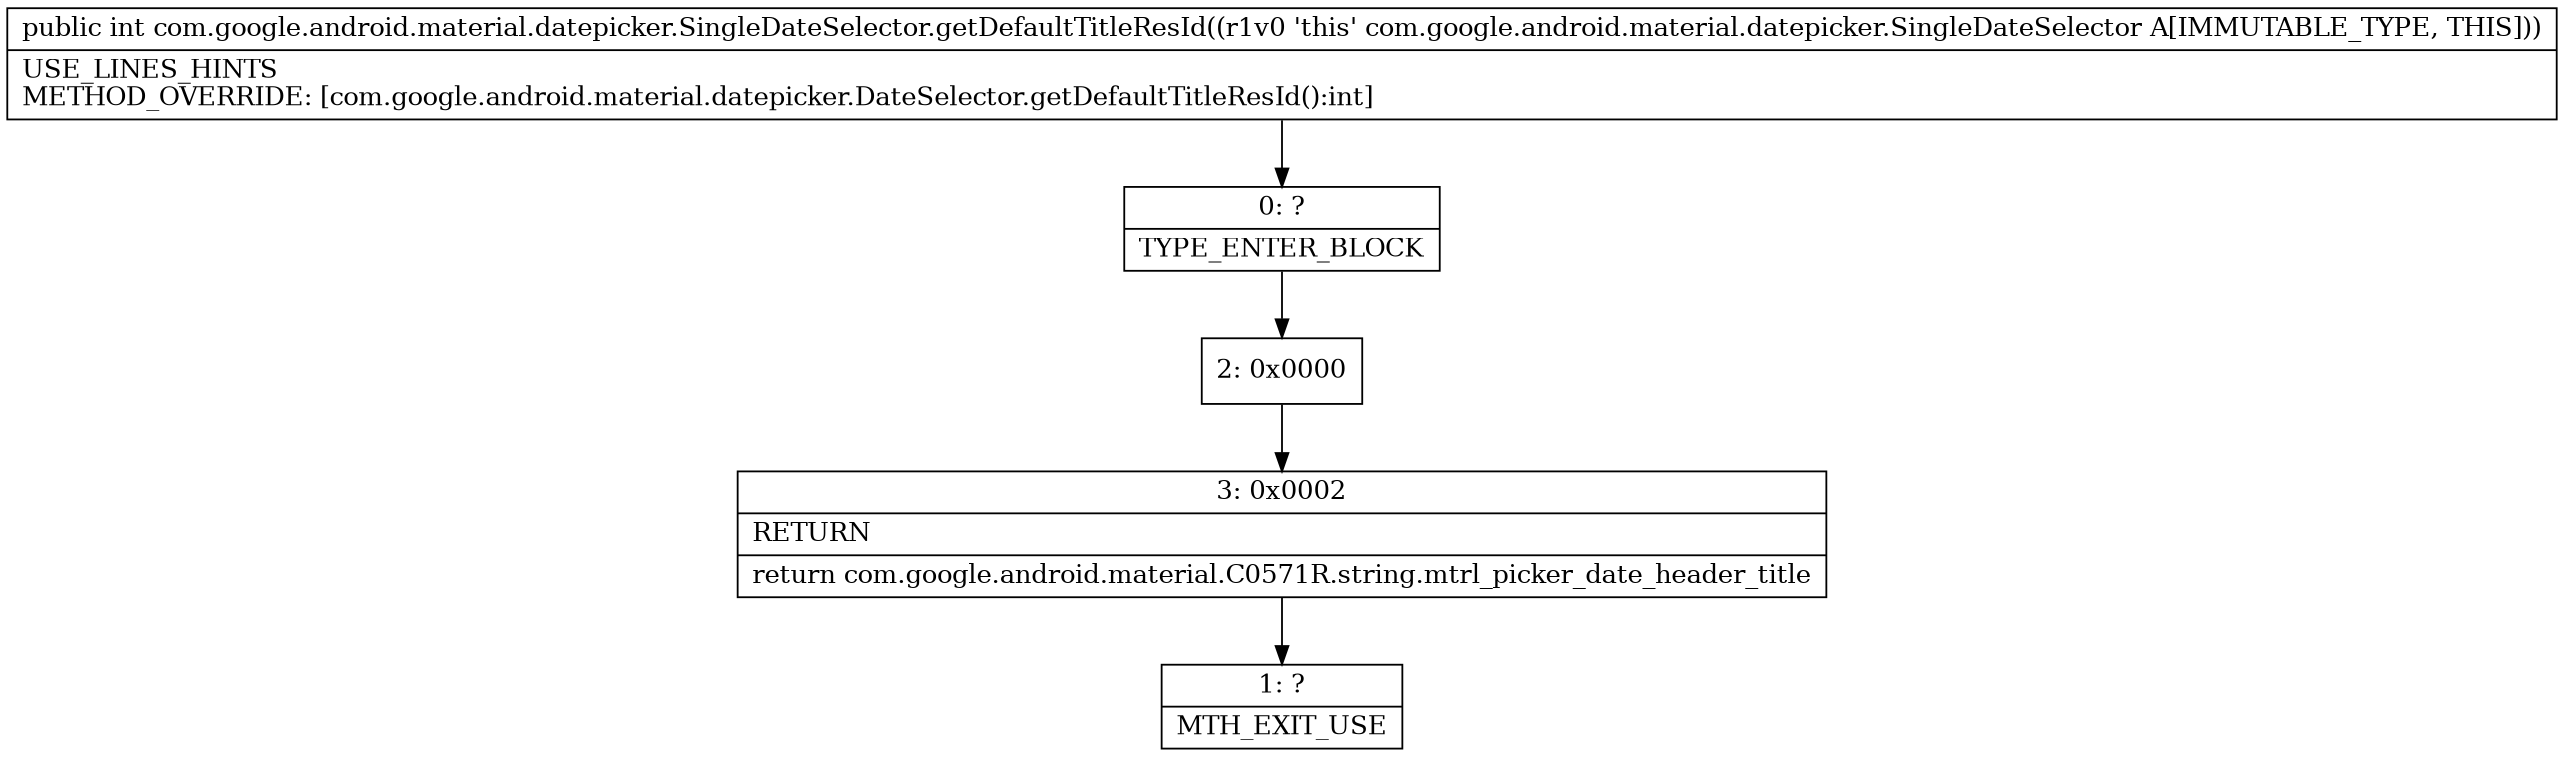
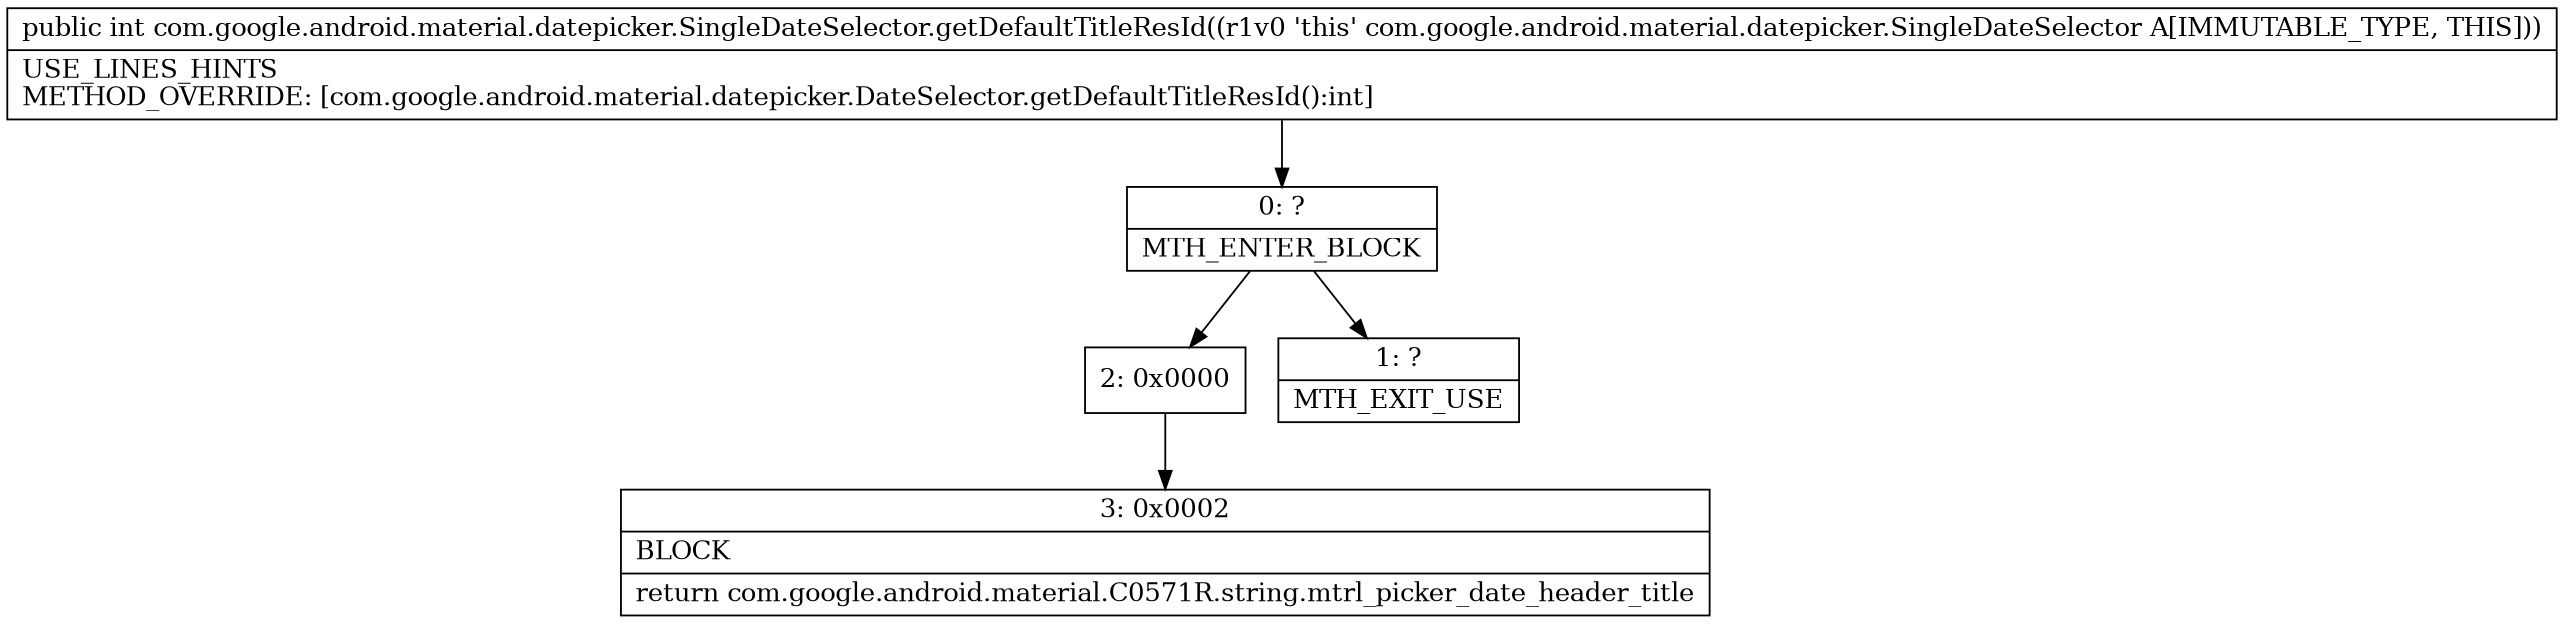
node "0: ?": text "TYPE_ENTER_BLOCK" -> "MTH_ENTER_BLOCK"
node "3: 0x0002": text "RETURN" -> "BLOCK"
edge "3: 0x0002" -> "1: ?": now "0: ?" -> "1: ?"
